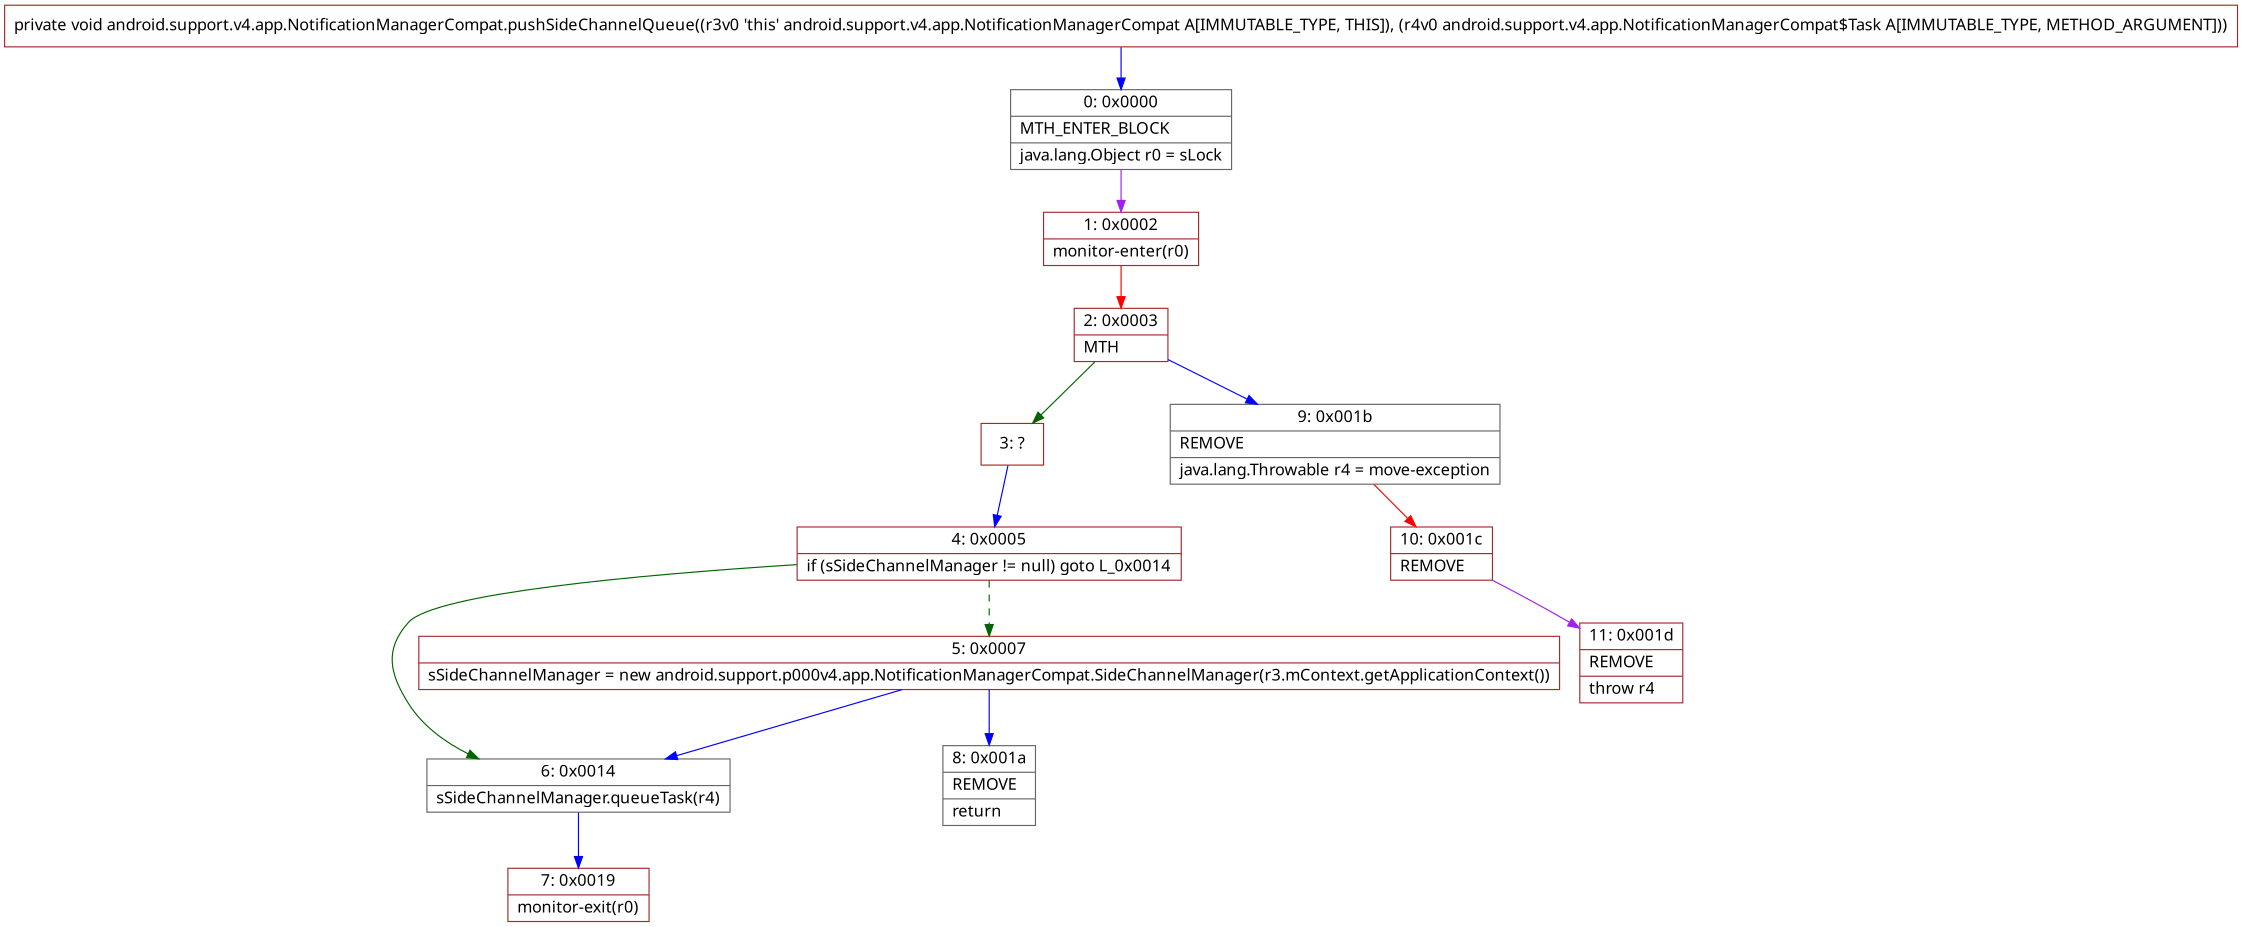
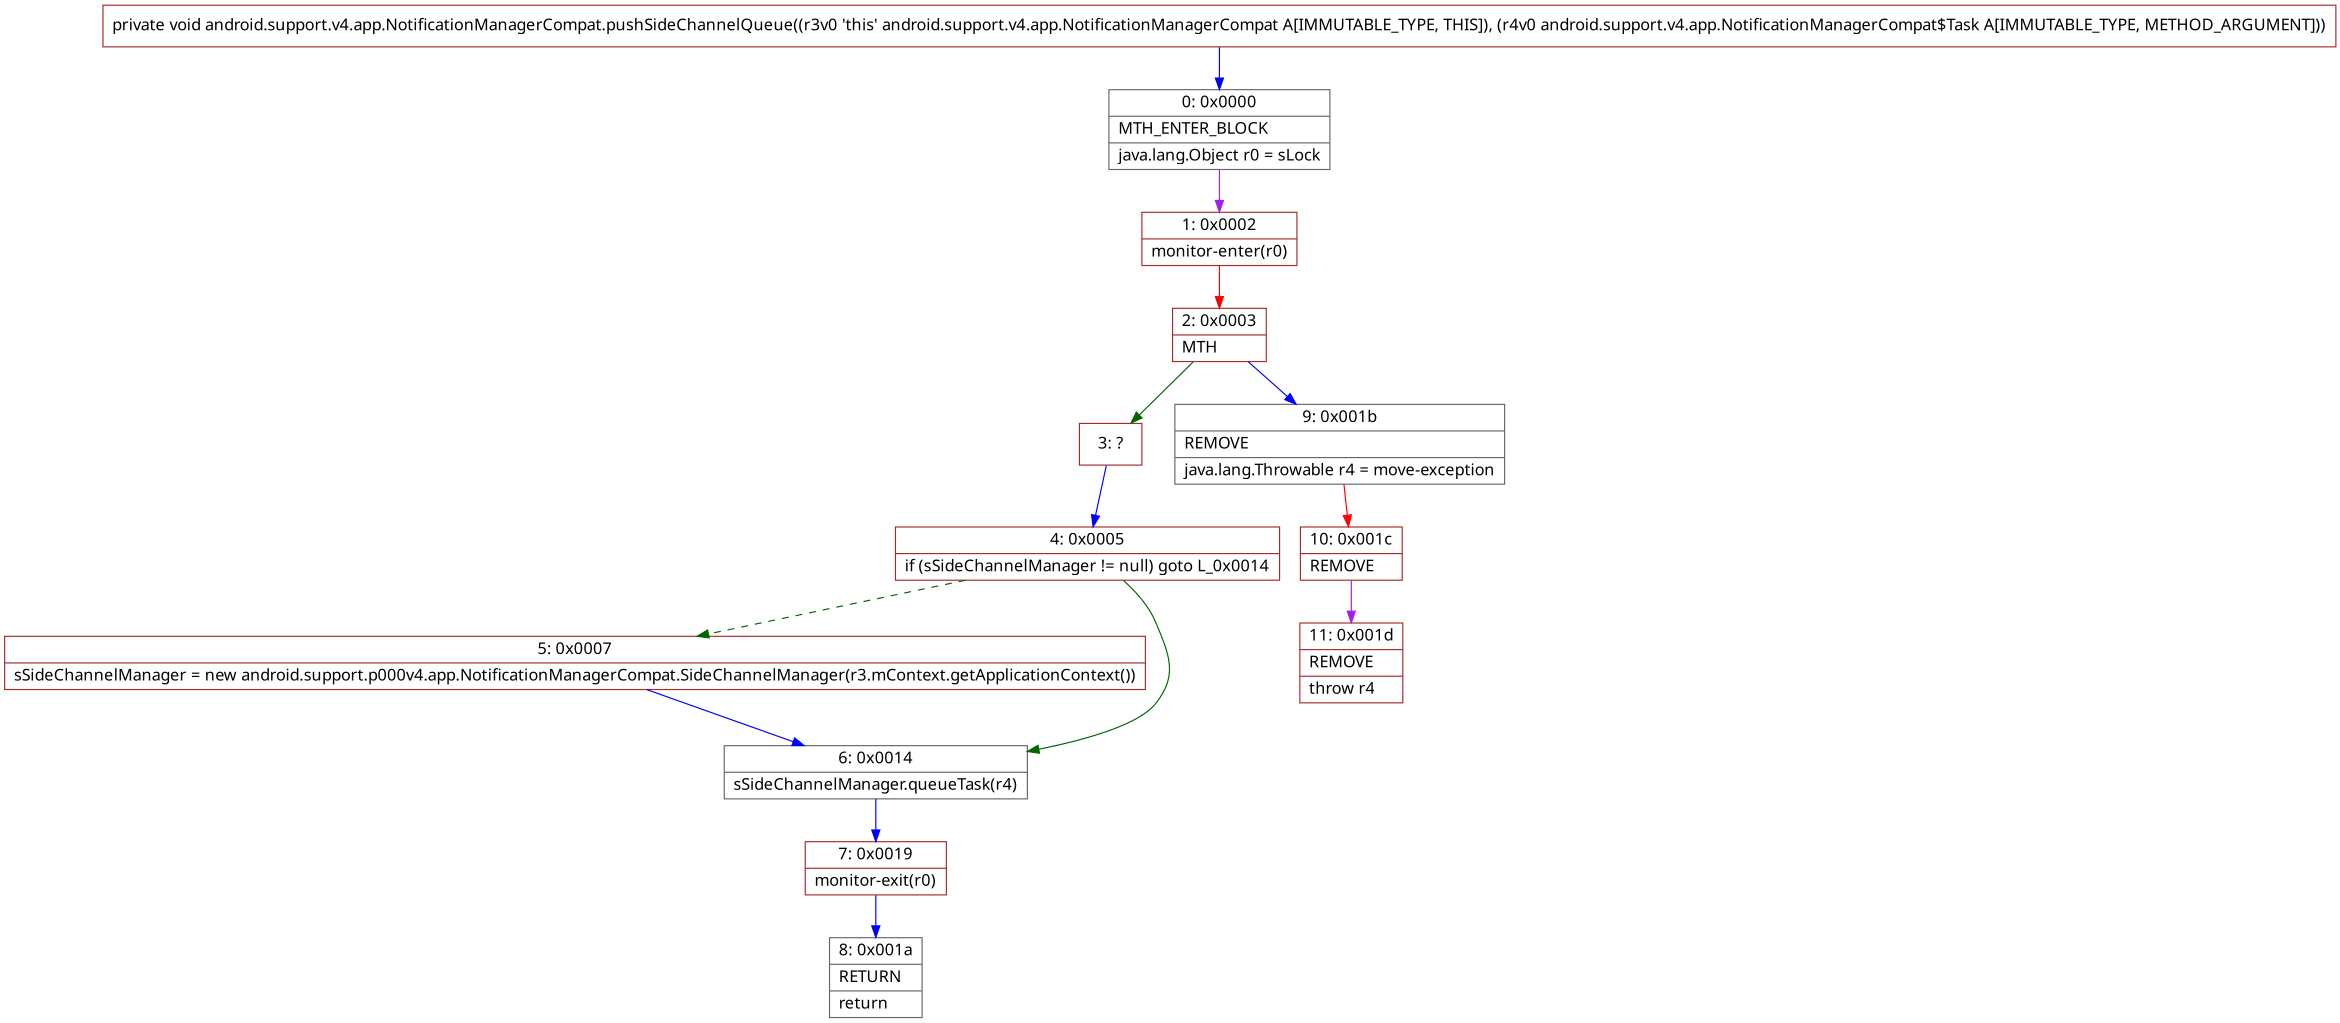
edge "5: 0x0007" -> "8: 0x001a": now "7: 0x0019" -> "8: 0x001a"
node "8: 0x001a": text "REMOVE" -> "RETURN"
